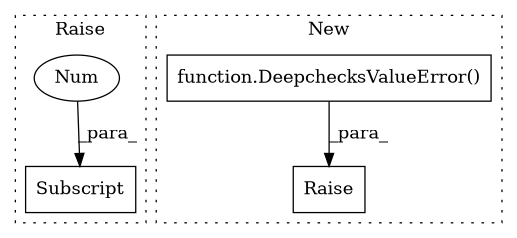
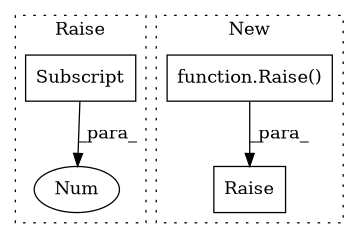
node "function.DeepchecksValueError()": label "function.DeepchecksValueError()" -> "function.Raise()"
edge "Num" -> "Subscript": reversed
